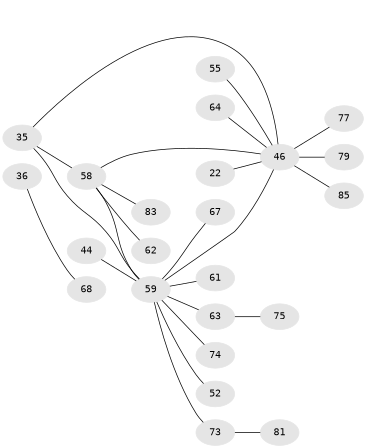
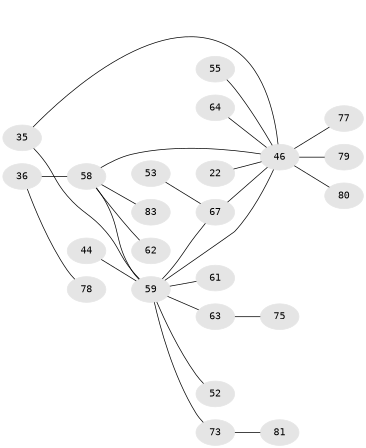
edge "35" -- "58": now "36" -- "58"
node "53": added
edge "46" -- "67": added
node "85": label "85" -> "80"
node "68": label "68" -> "78"
node "74": removed
